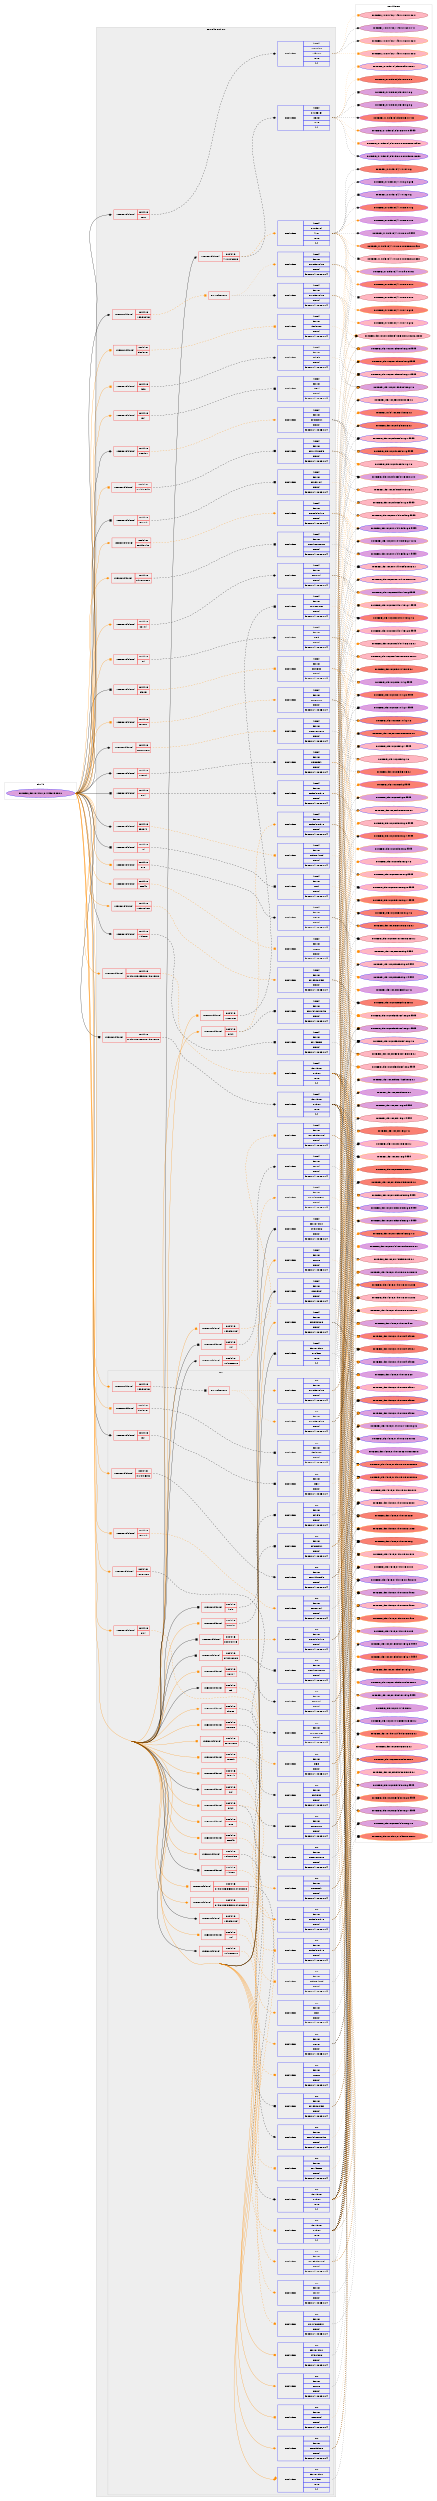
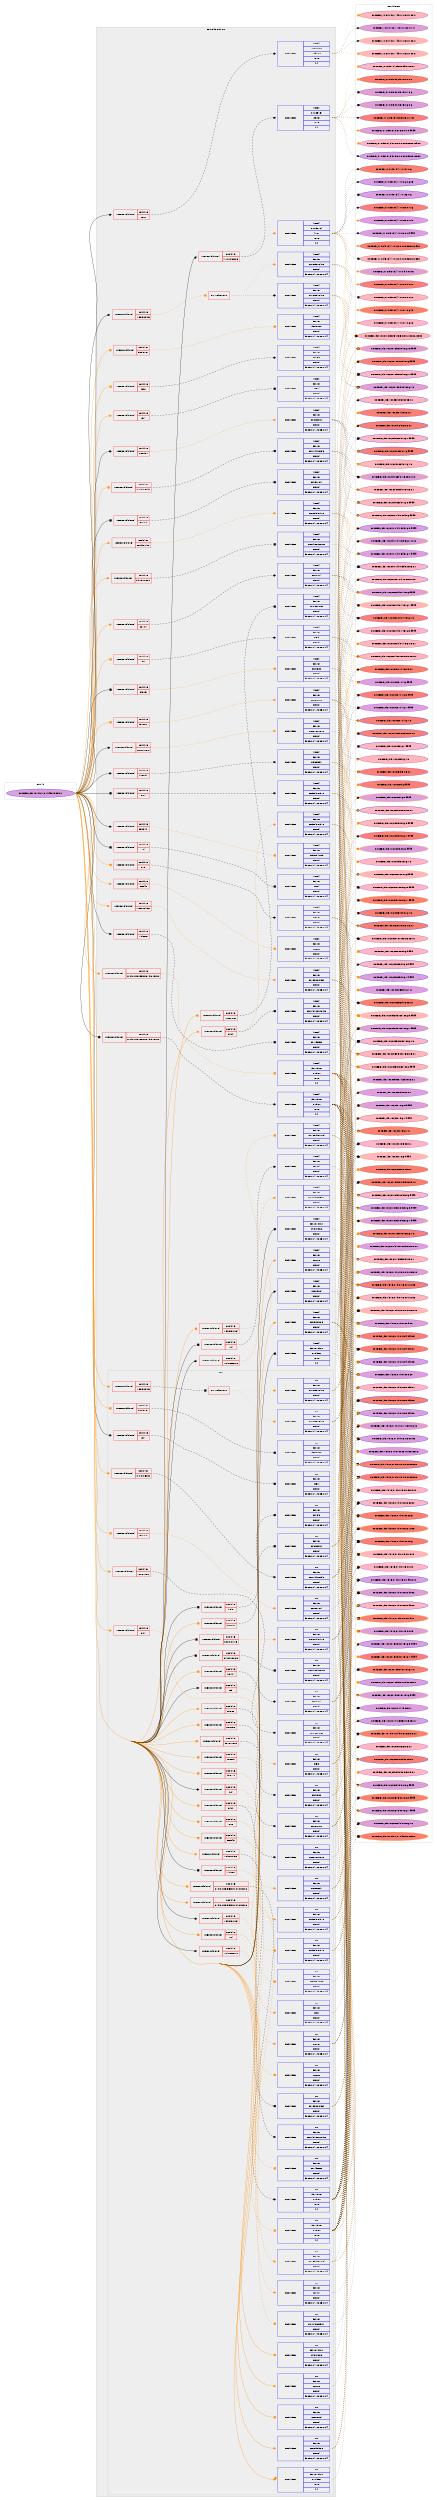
node "portage://quick-qt/qtgui-5.15.14": label "portage://quick-qt/qtgui-5.15.14" -> "portage://dev-qt/qtgui-5.15.14"
